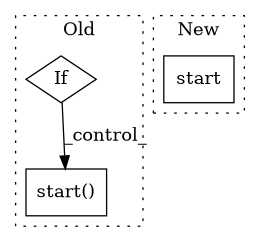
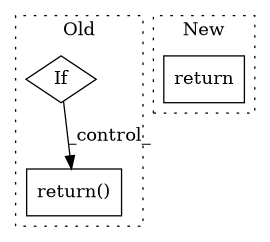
node "start": label "start" -> "return"
node "start()": label "start()" -> "return()"
